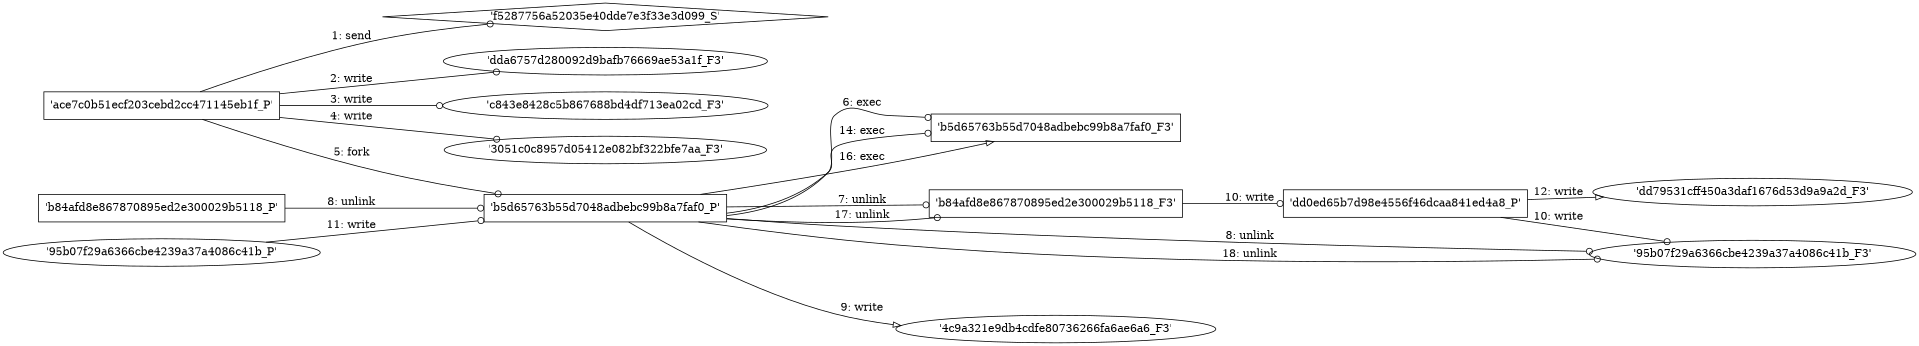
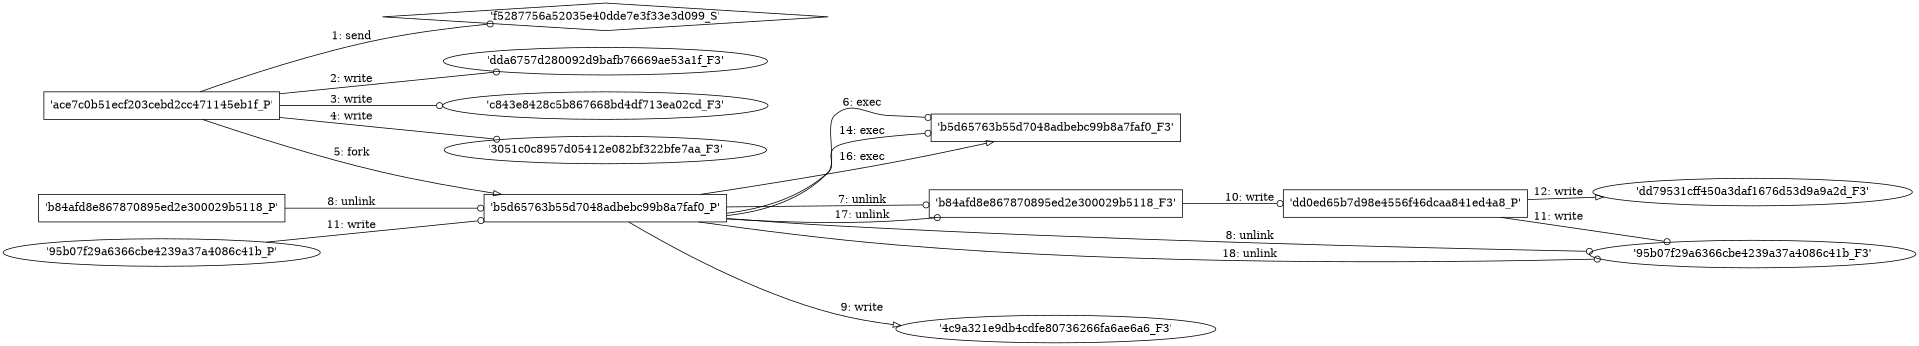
node "'c843e8428c5b867688bd4df713ea02cd_F3'": label "'c843e8428c5b867688bd4df713ea02cd_F3'" -> "'c843e8428c5b867668bd4df713ea02cd_F3'"
edge "'ace7c0b51ecf203cebd2cc471145eb1f_P'" -> "'b5d65763b55d7048adbebc99b8a7faf0_P'": arrowhead odot -> onormal
edge "'dd0ed65b7d98e4556f46dcaa841ed4a8_P'" -> "'95b07f29a6366cbe4239a37a4086c41b_F3'": label "10: write" -> "11: write"
